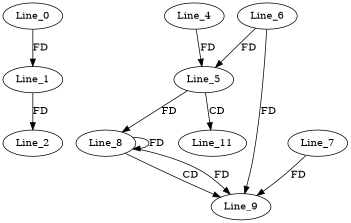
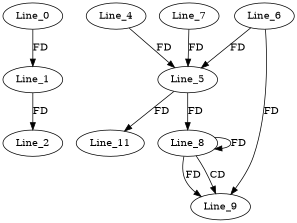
edge "Line_5" -> "Line_11": label "CD" -> "FD"
edge "Line_7" -> "Line_9": now "Line_7" -> "Line_5"
